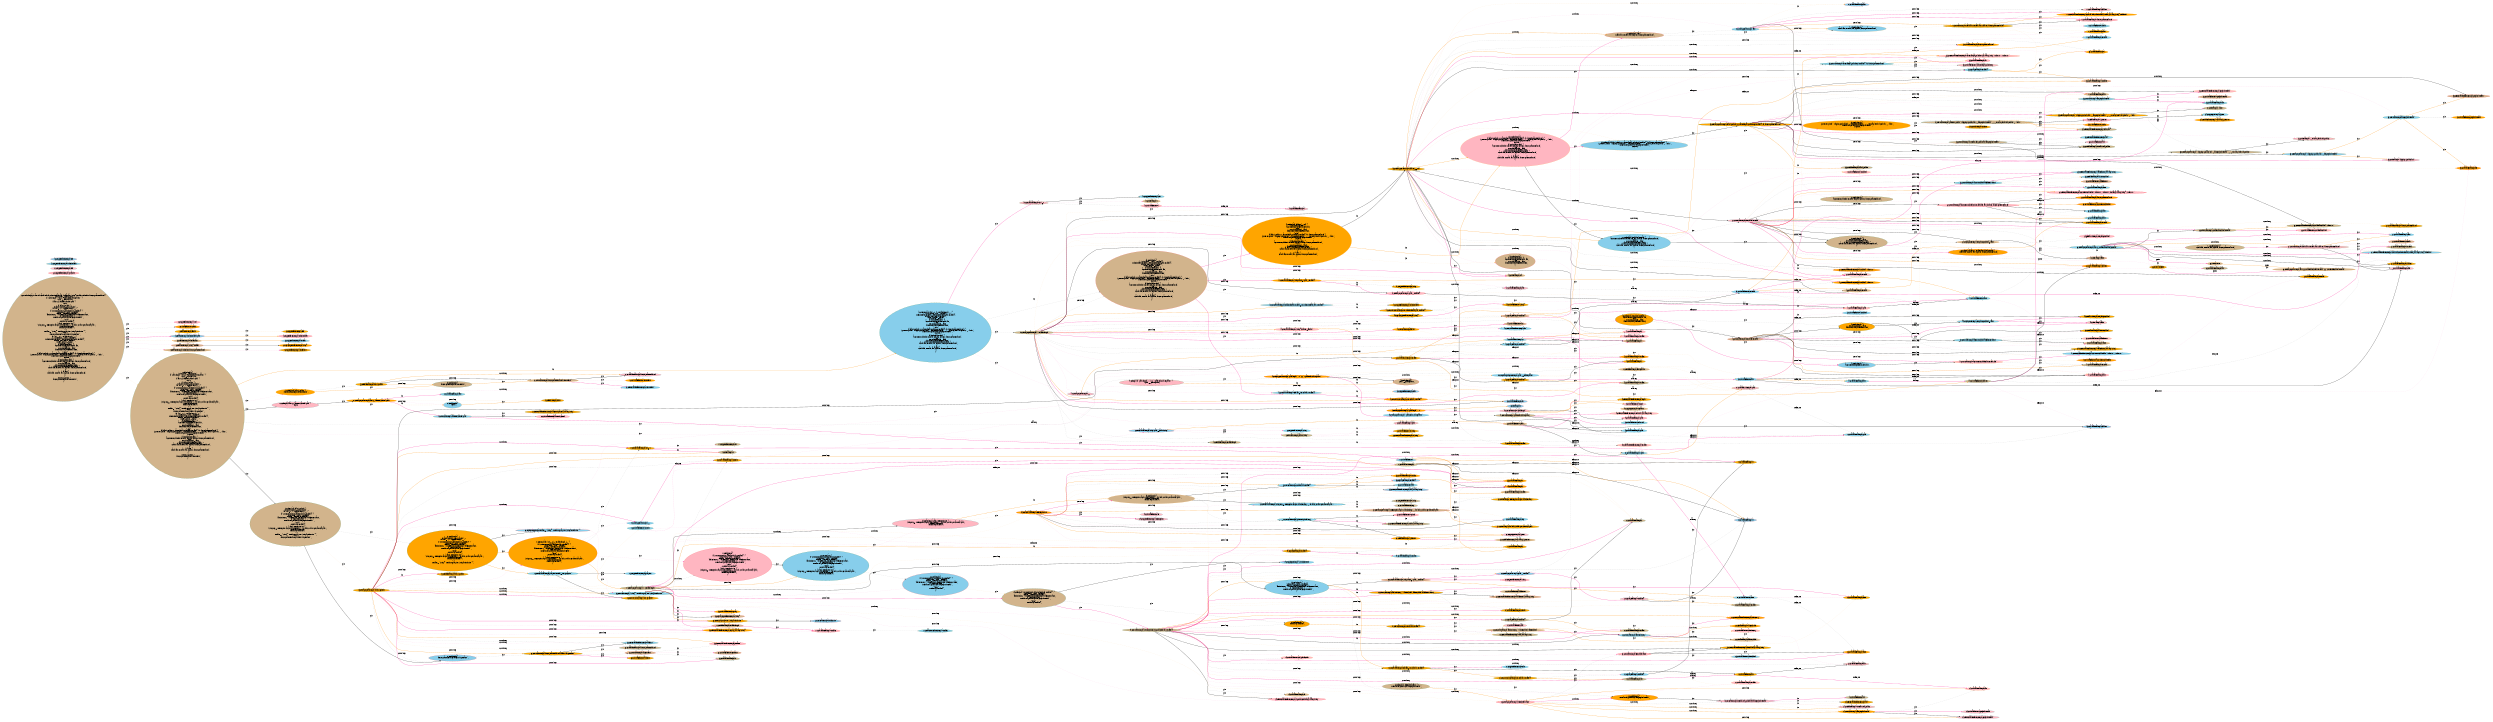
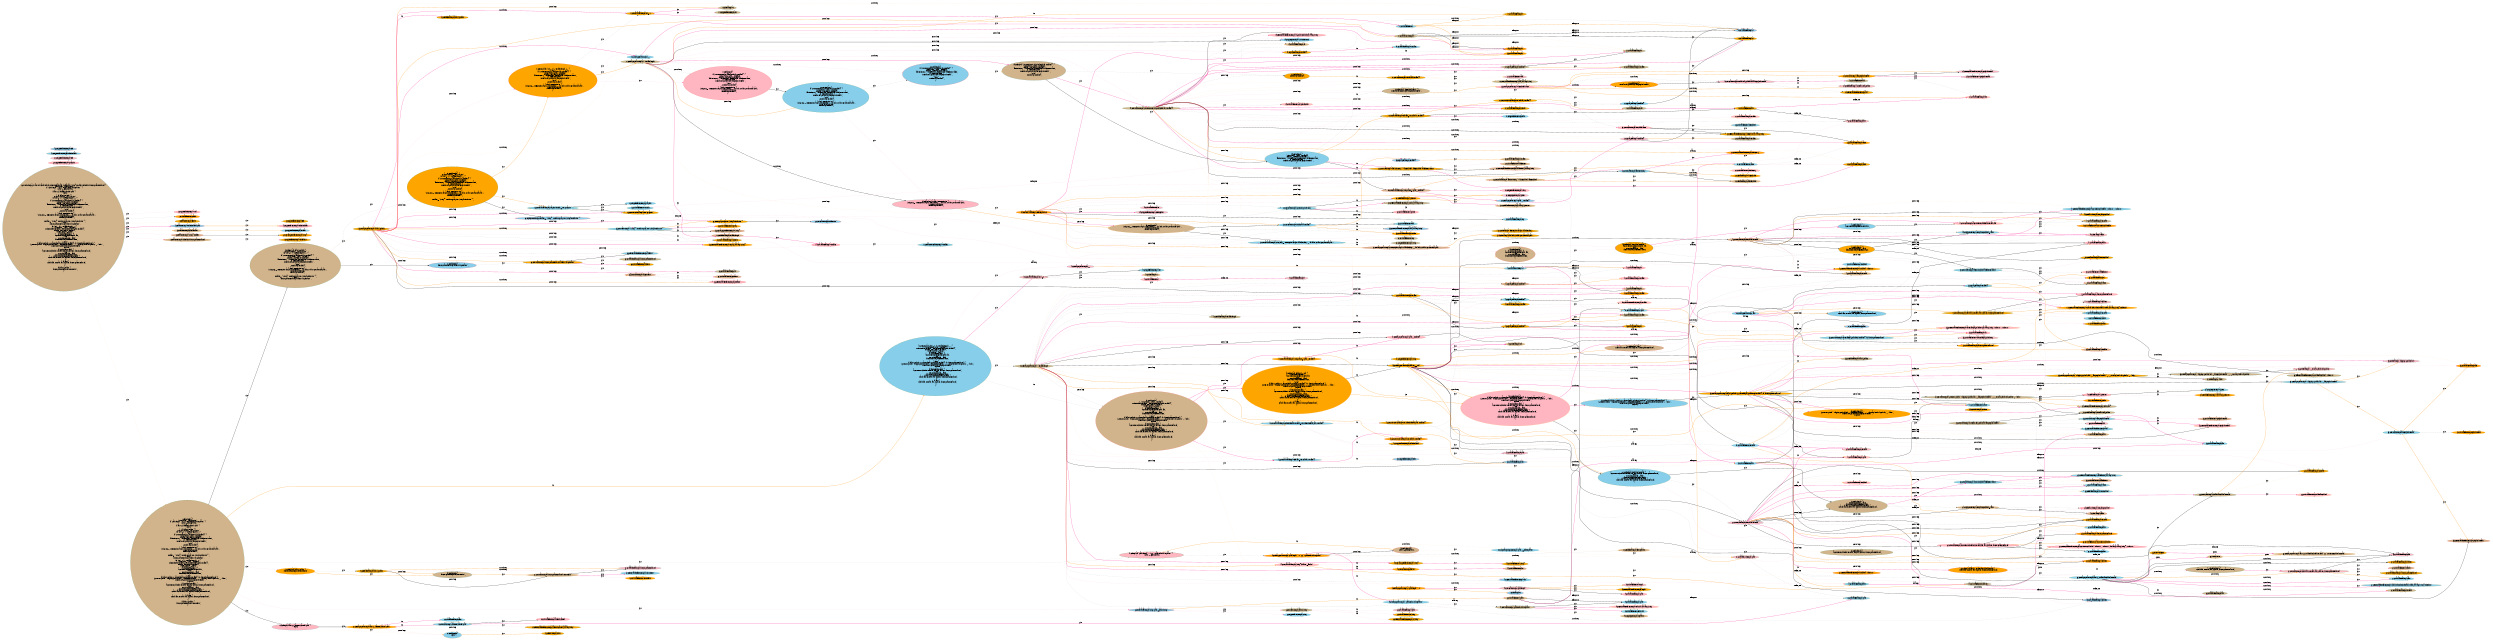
node "50:CtExecutableReferenceImpl@addElement(java.lang.String)": removed
